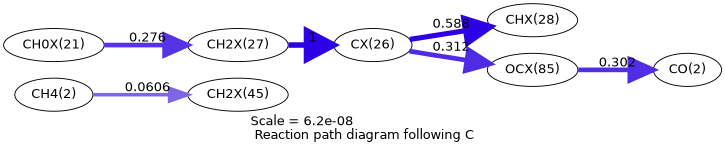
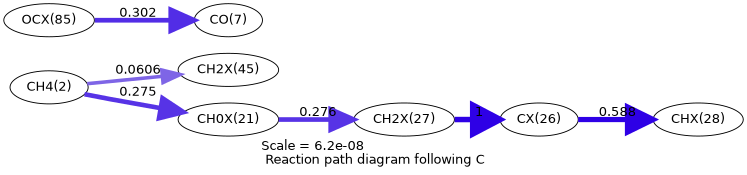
edge "CX(26)" -> "OCX(85)": removed, label "0.312"
node "CO(2)": label "CO(2)" -> "CO(7)"
edge "CH4(2)" -> "CH0X(21)": added, label "0.275"
